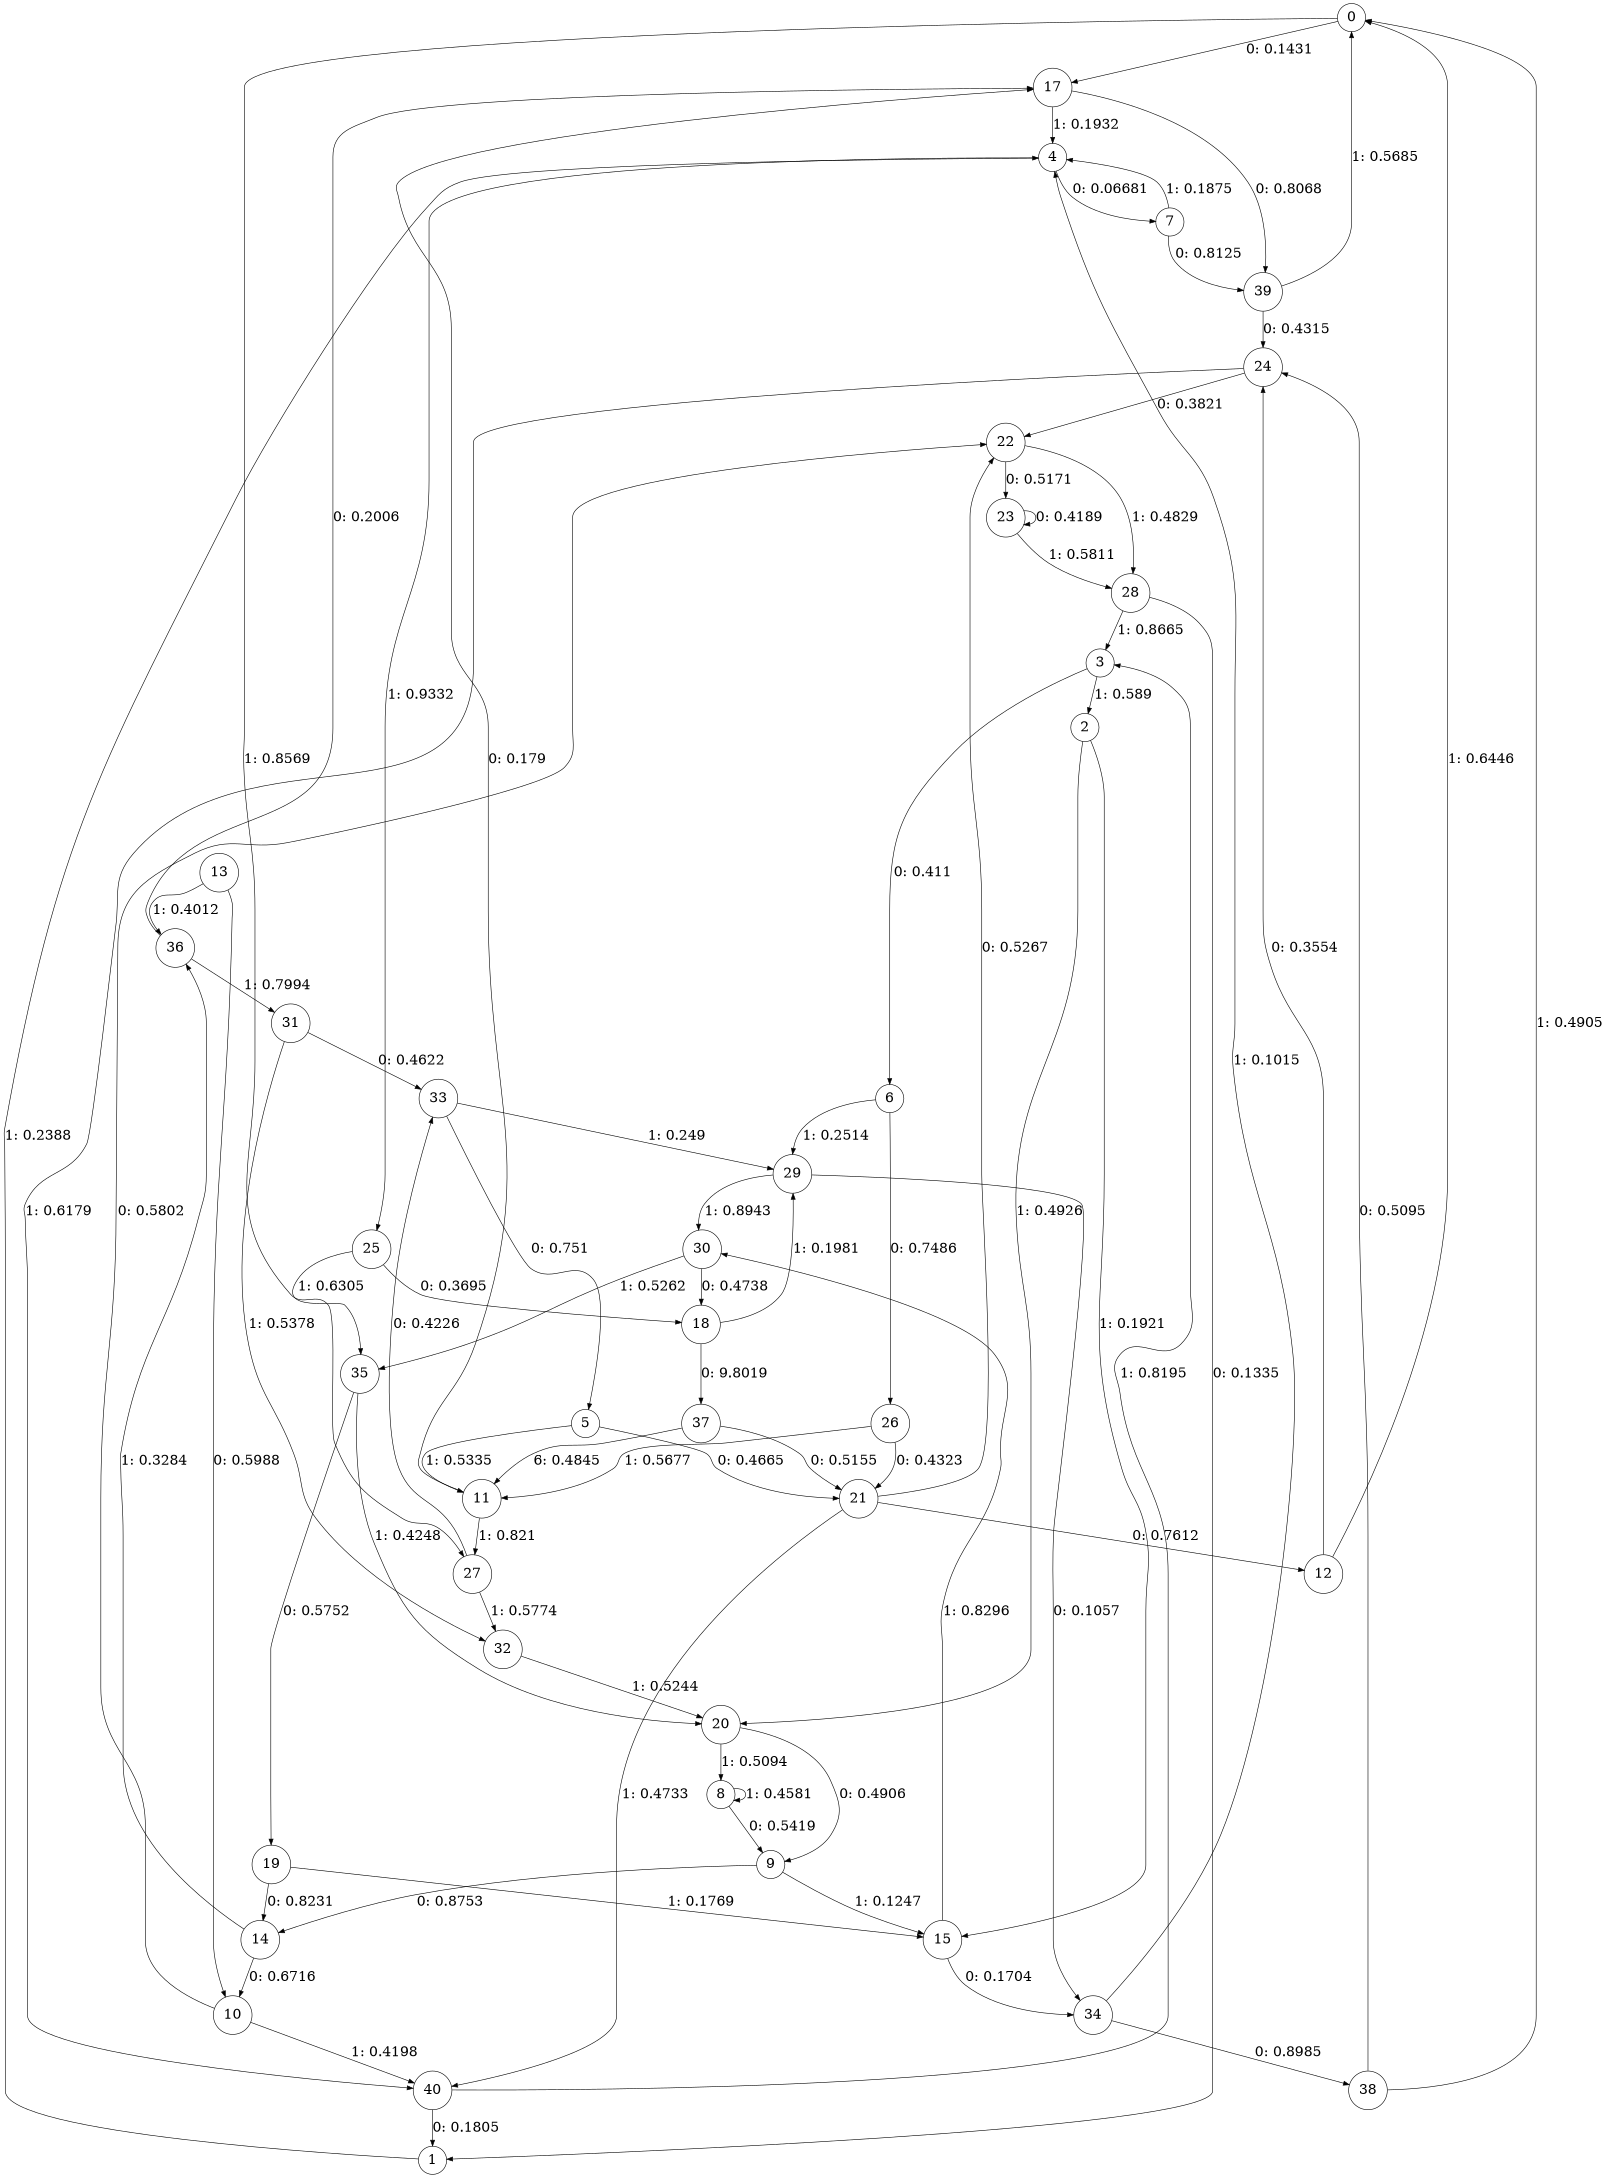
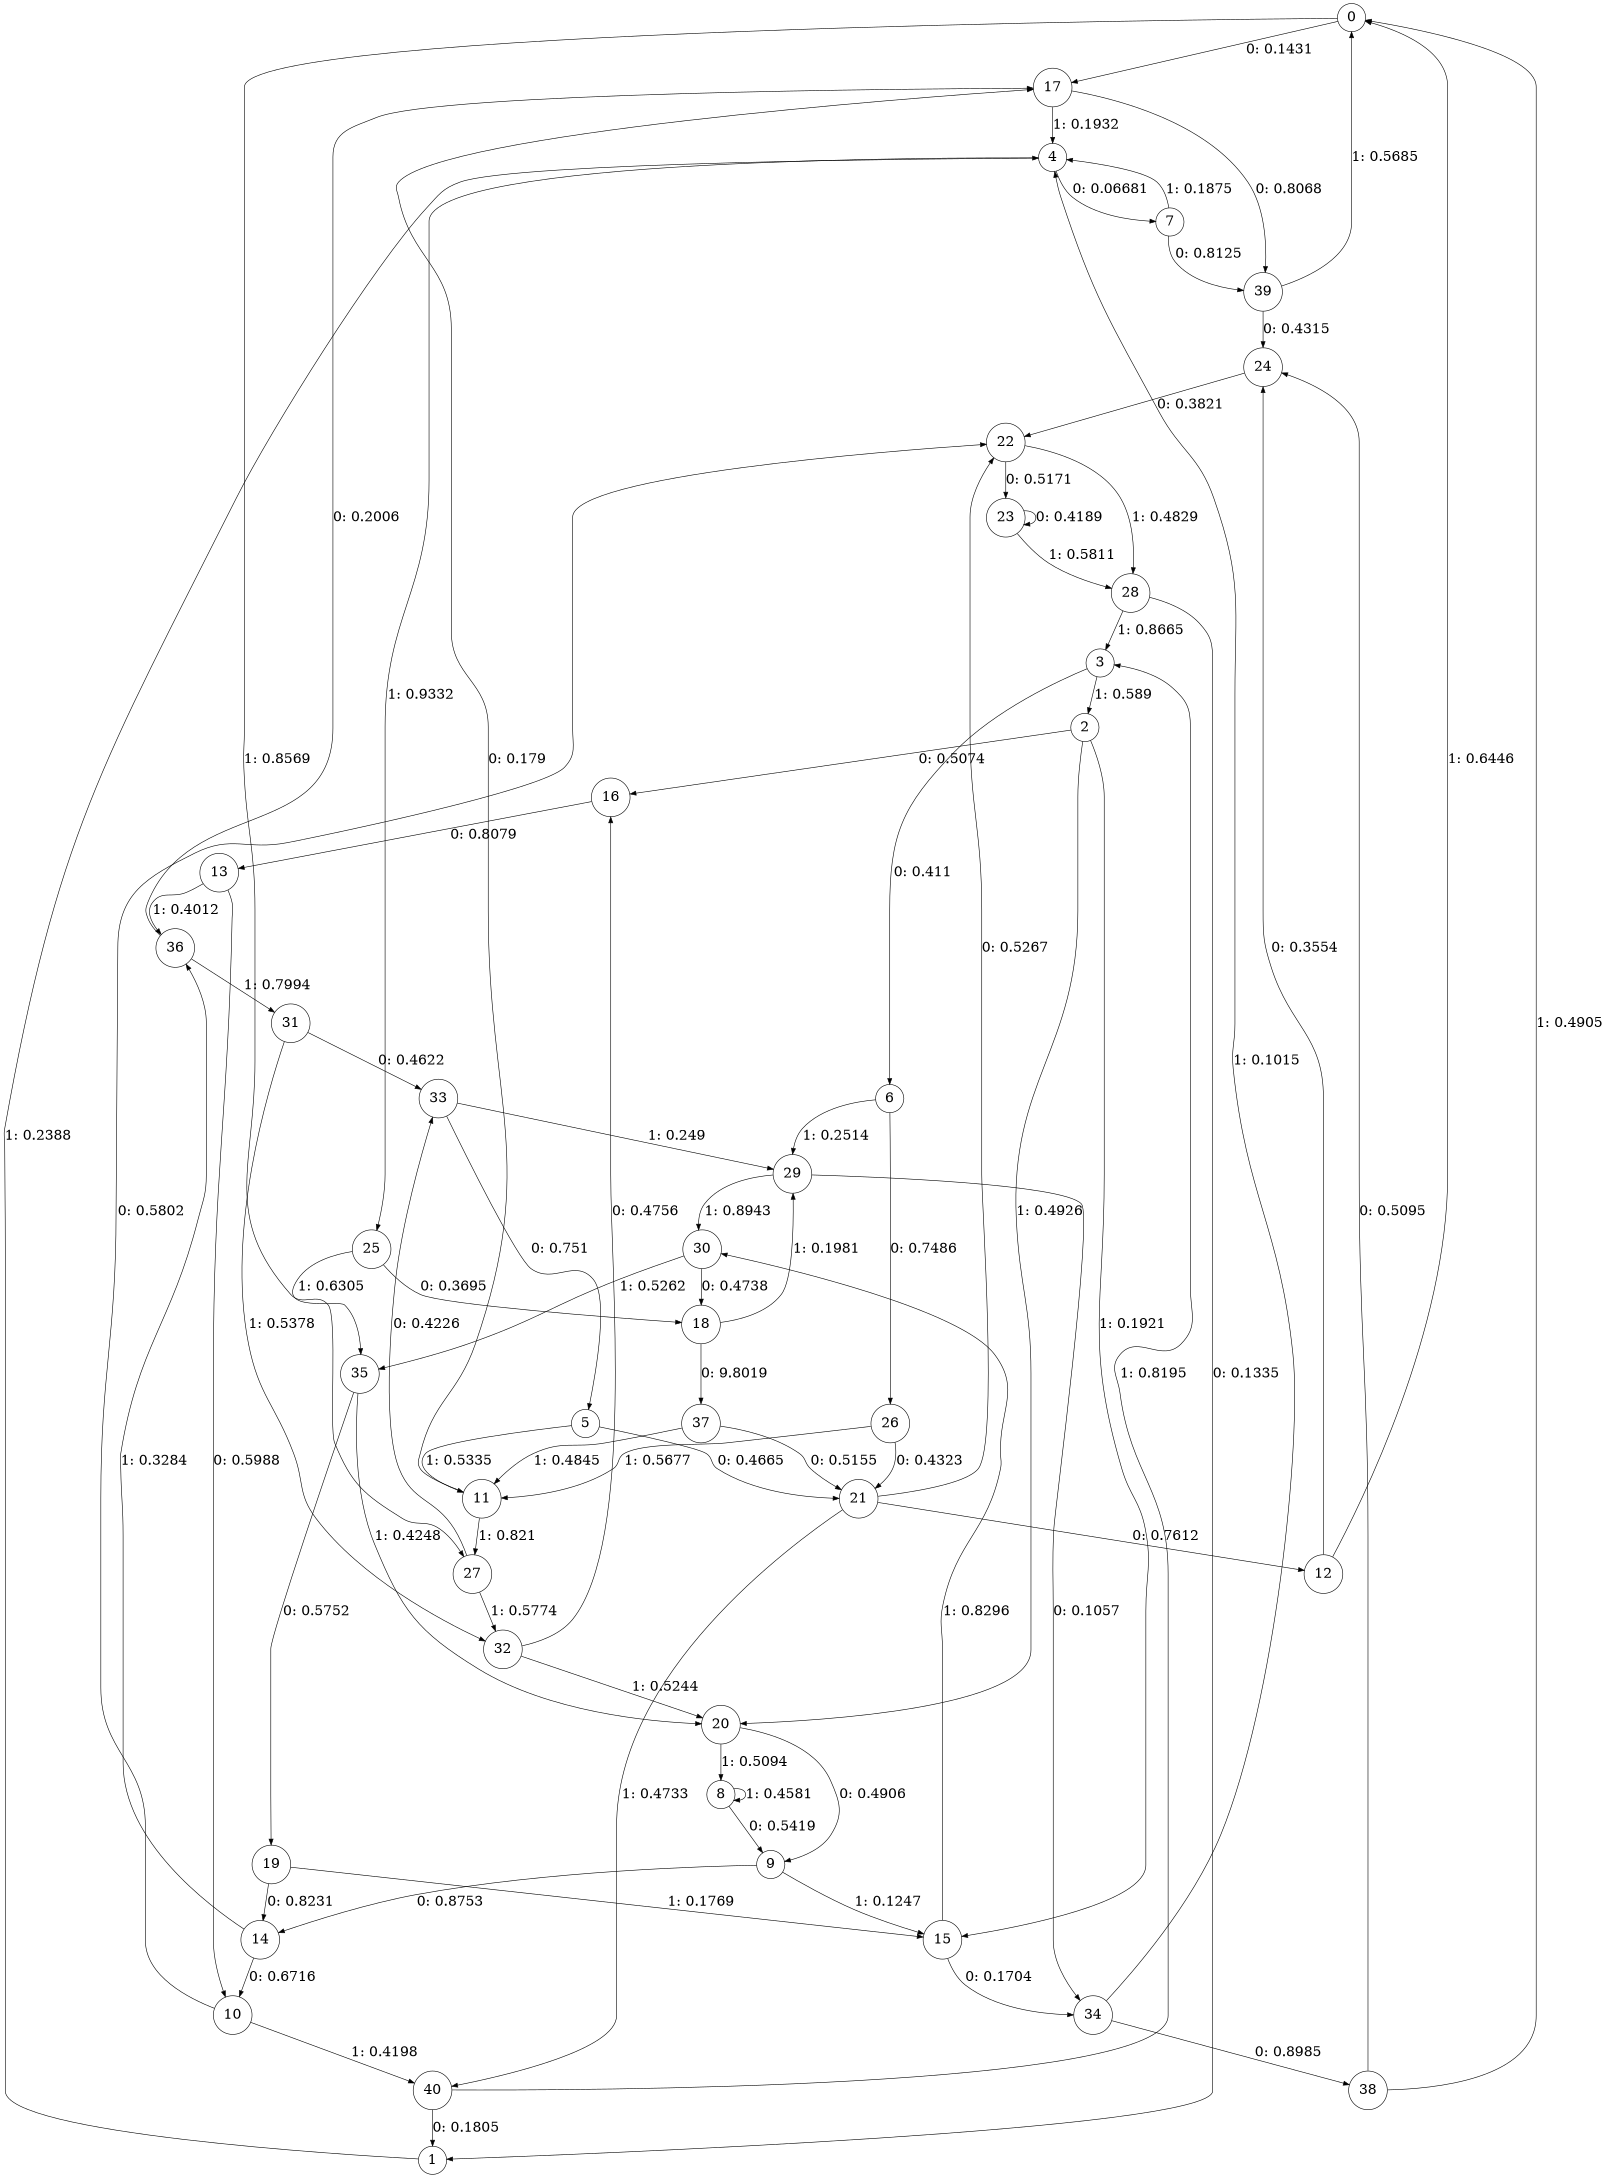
node "16": added
edge "24" -> "40": removed, label "1: 0.6179"
edge "37" -> "11": label "6: 0.4845   " -> "1: 0.4845   "
